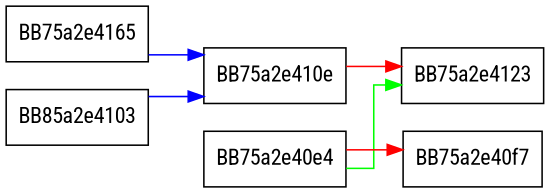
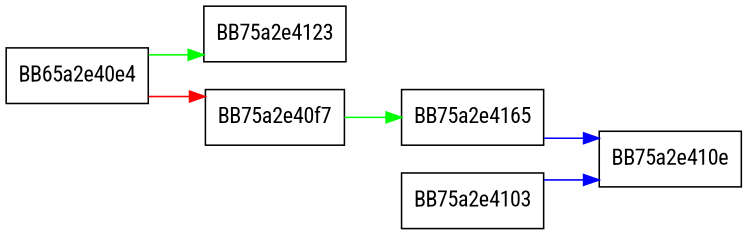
edge "BB75a2e410e" -> "BB75a2e4123": removed
node "BB85a2e4103": label "BB85a2e4103" -> "BB75a2e4103"
edge "BB75a2e40f7" -> "BB75a2e4165": added
node "BB75a2e40e4": label "BB75a2e40e4" -> "BB65a2e40e4"
